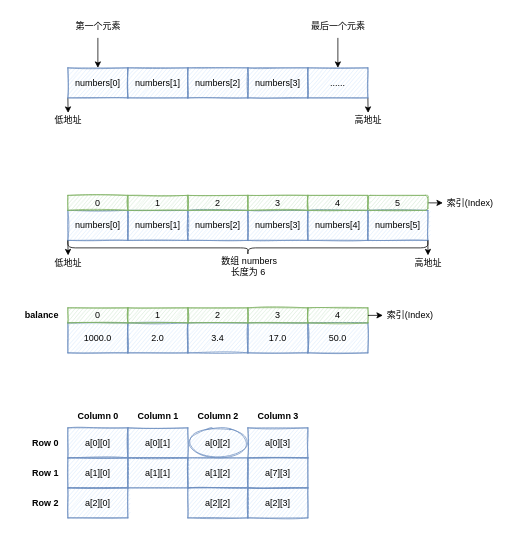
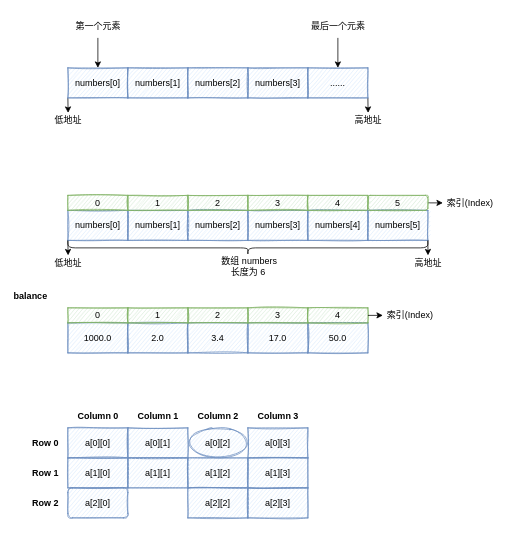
node "balance": moved (42, 315) -> (30, 297)
node "a[7][3]": label "a[7][3]" -> "a[1][3]"
node "a[2][0]": shape rectangle -> rounded rectangle
